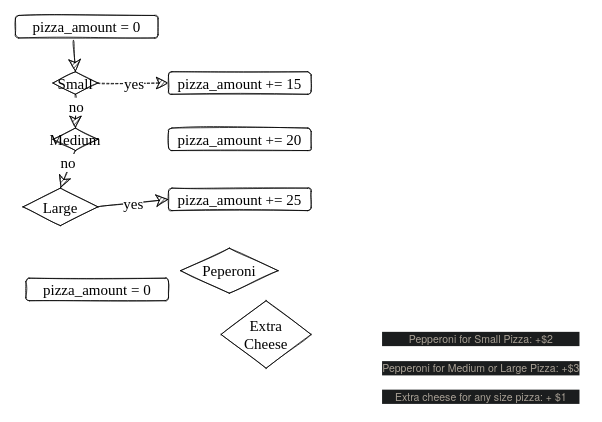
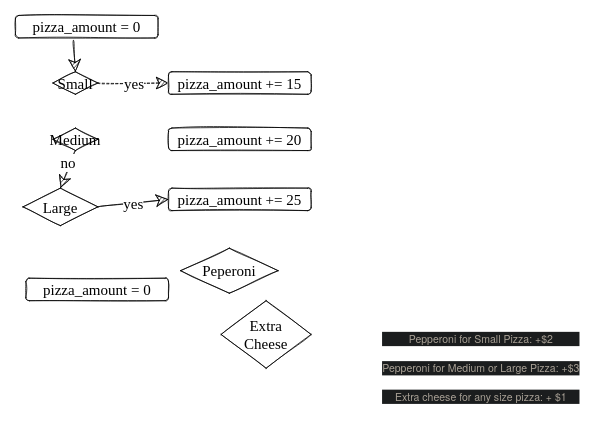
edge "Small" -> "Medium": removed, label "no"
